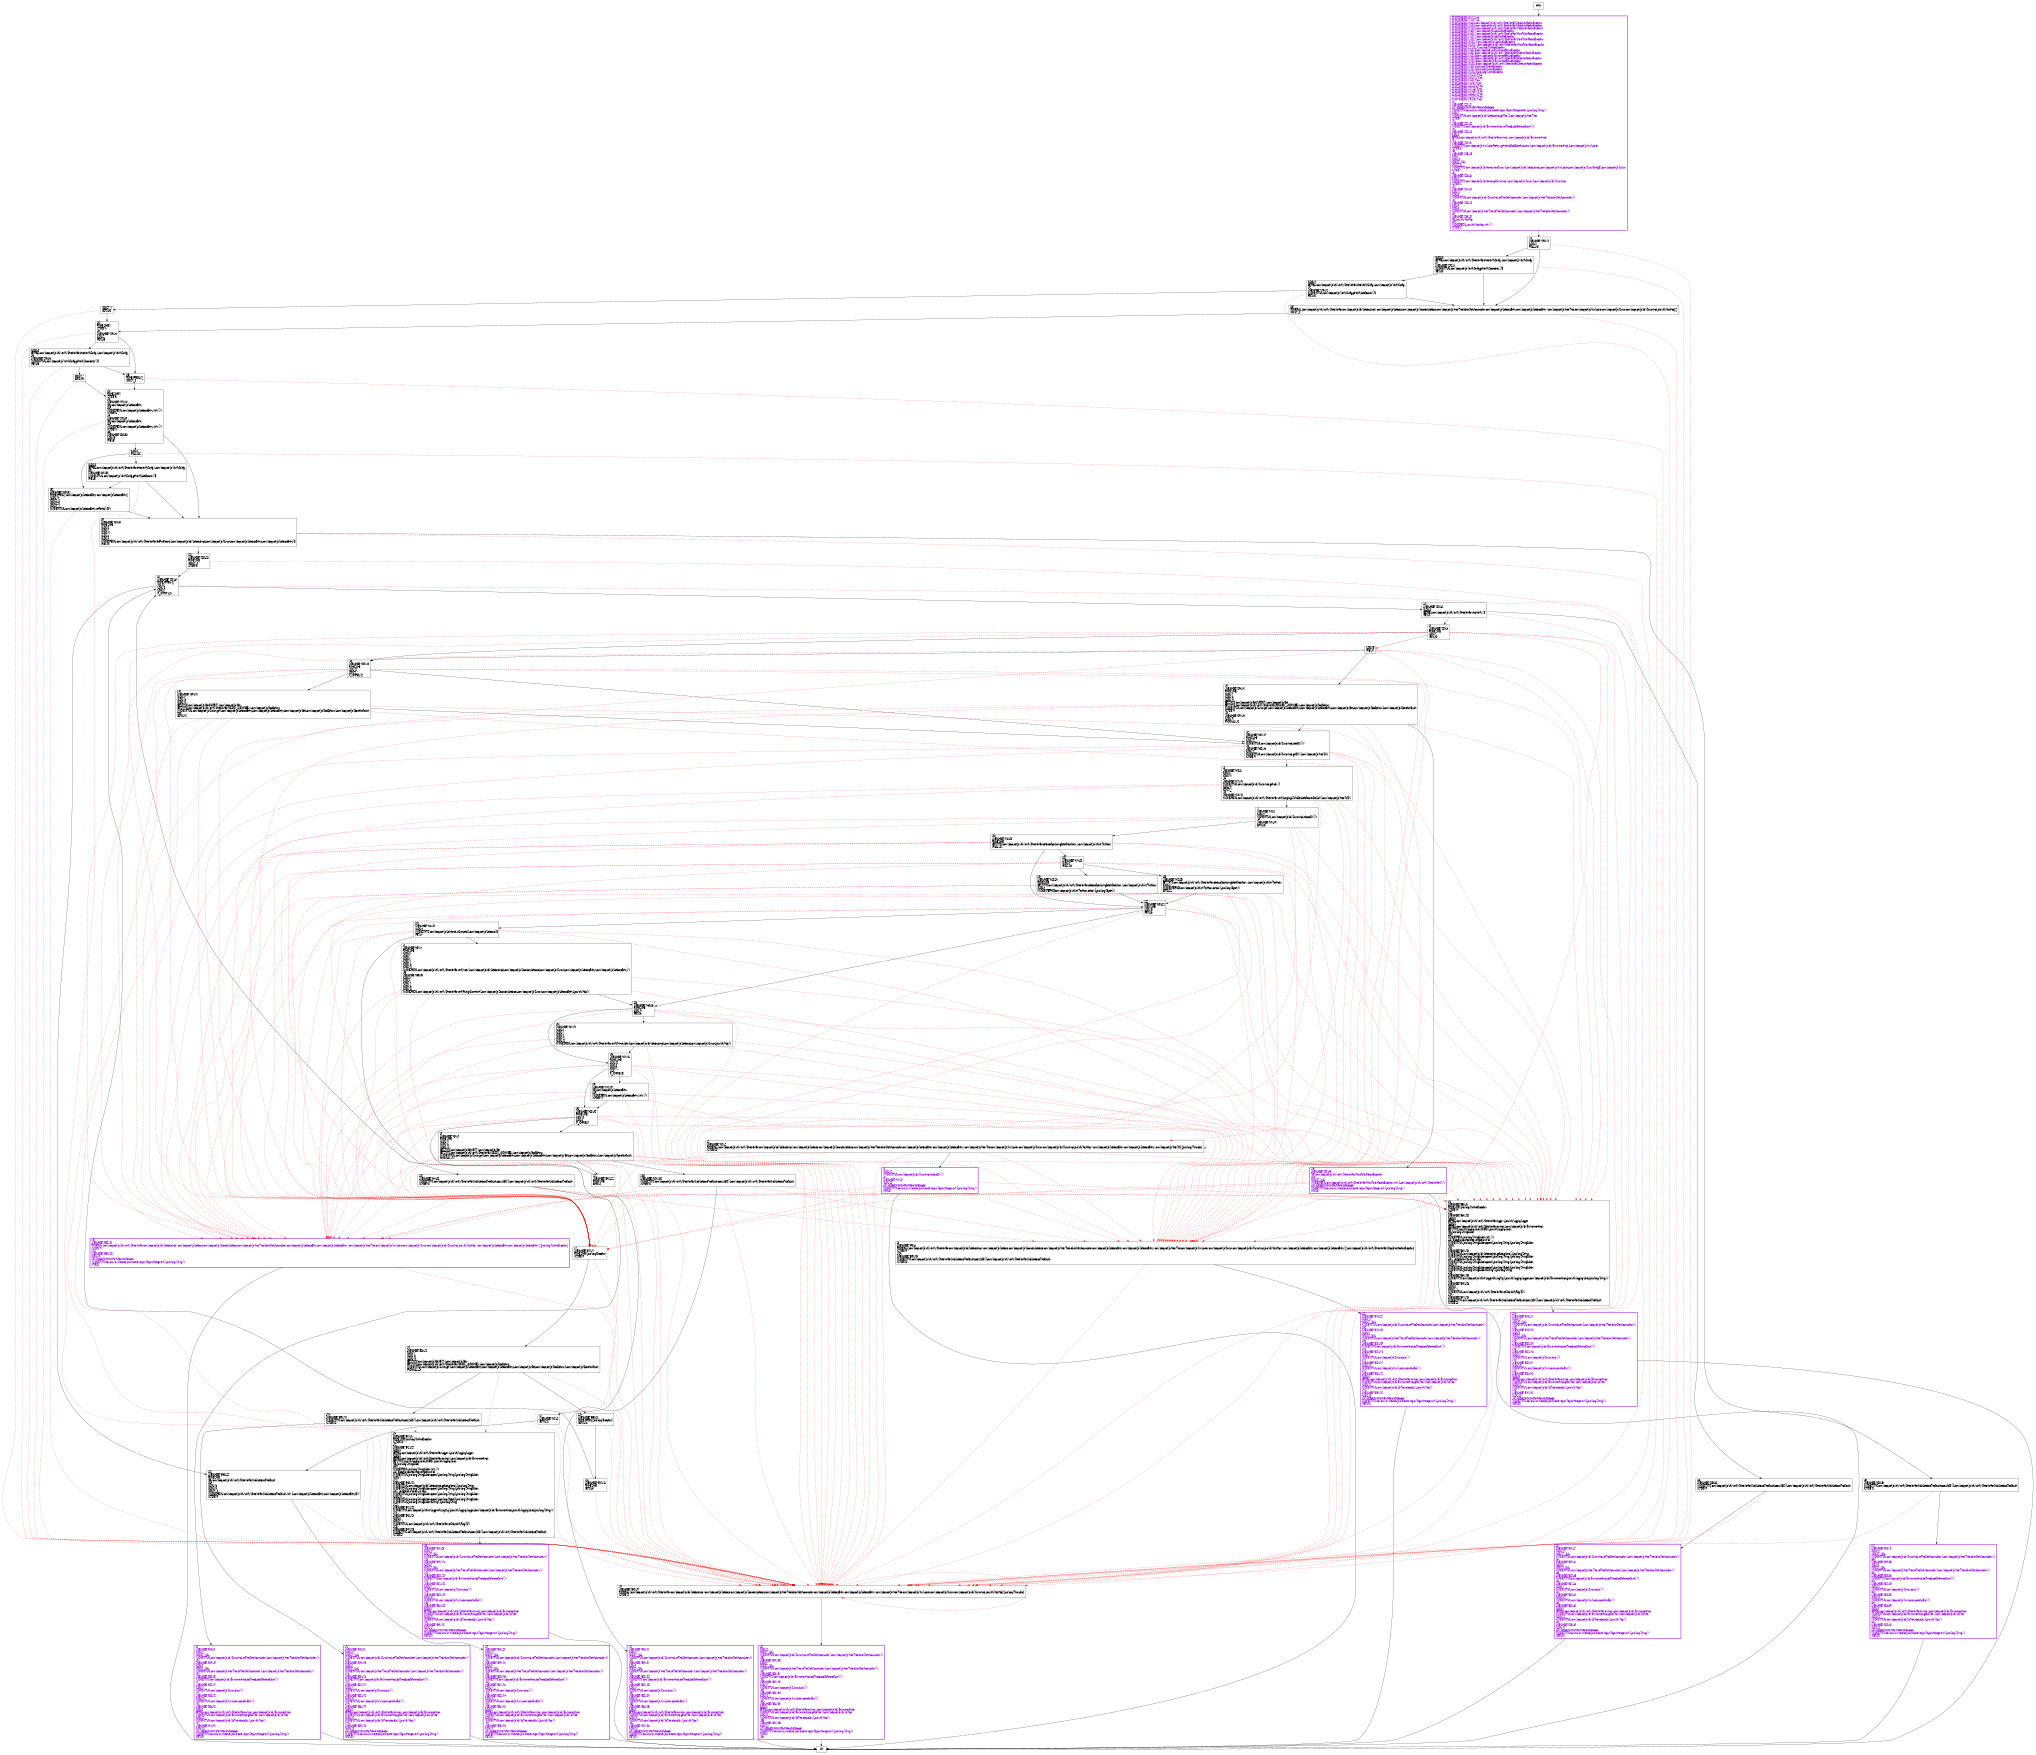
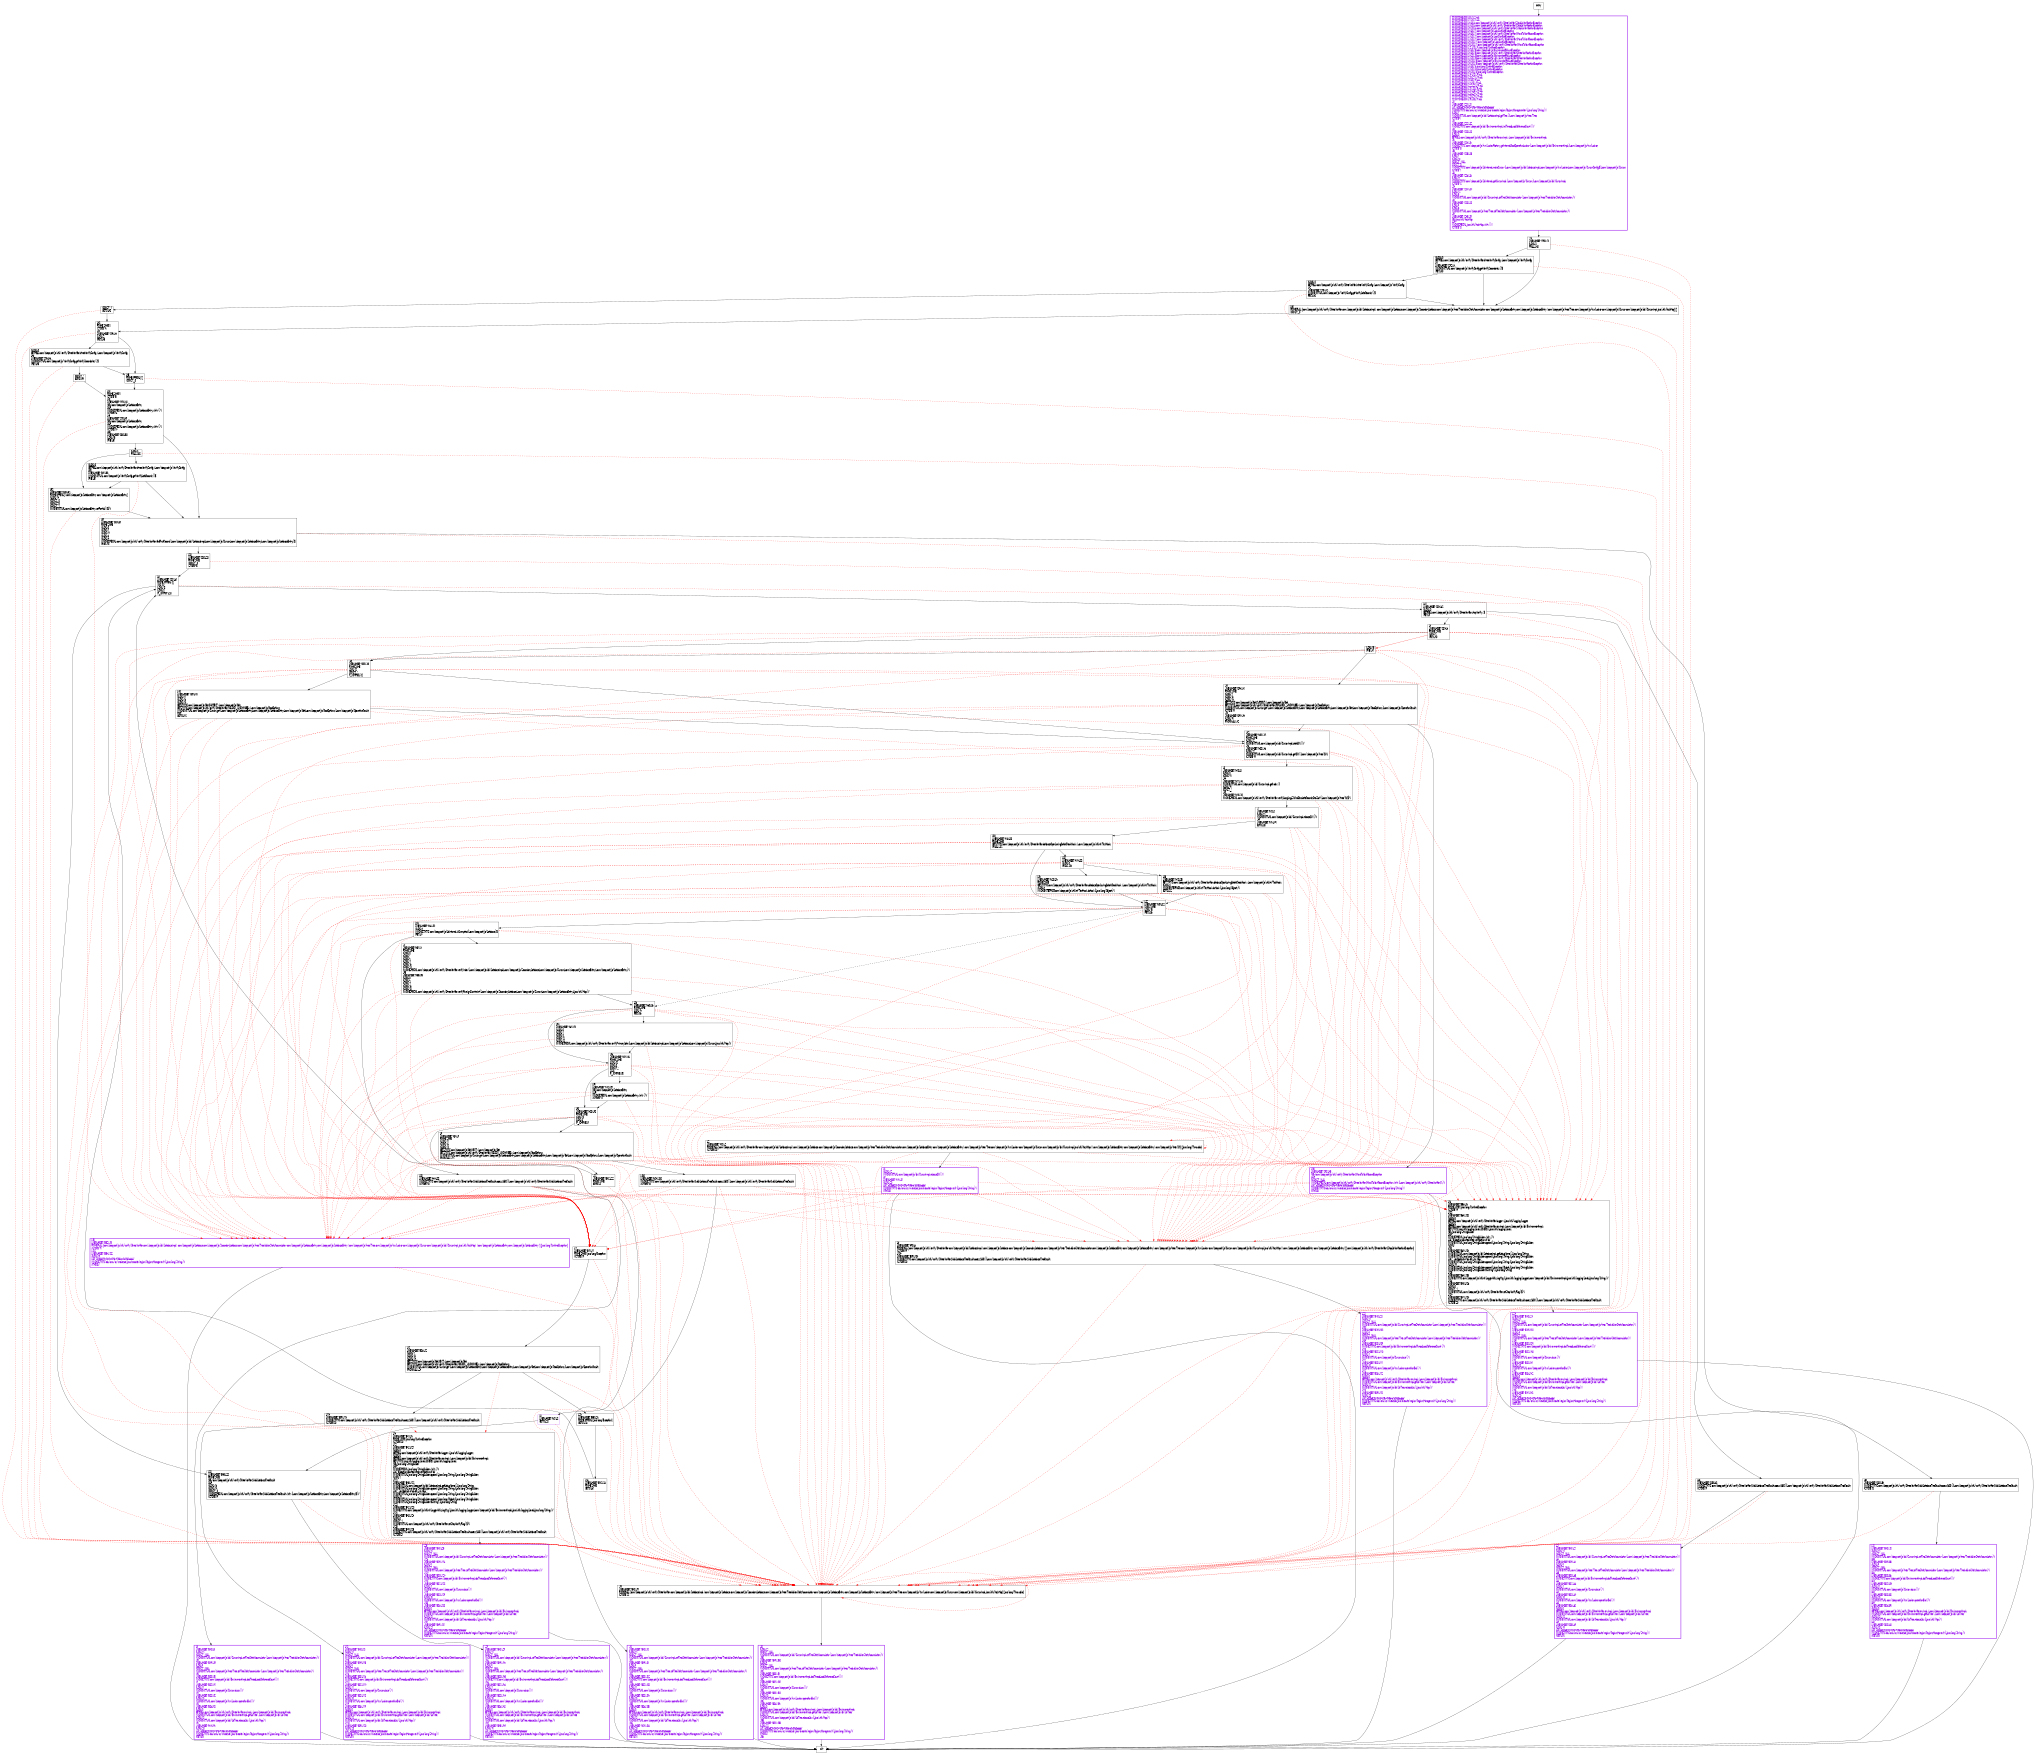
edge "L82 LINENUMBER 1439 L82 ILOAD SAME ILOAD 15 IFEQ L86" -> "L86 LINENUMBER 1460 L86 FRAME SAME ILOAD 14 IFEQ L96": style solid -> dashed
node "L8 LINENUMBER 1481 L8 GOTO L28": color black -> purple
